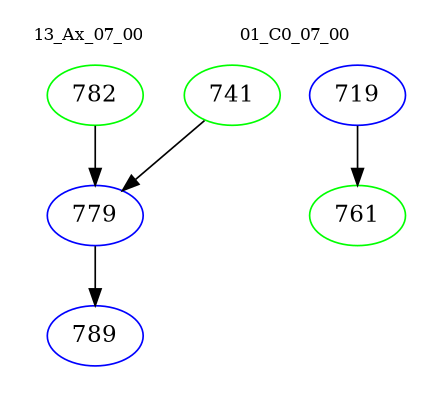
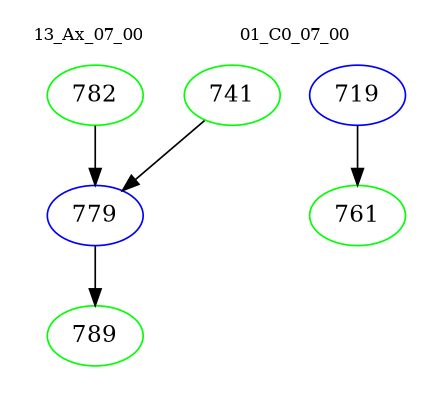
node "789": color blue -> green
